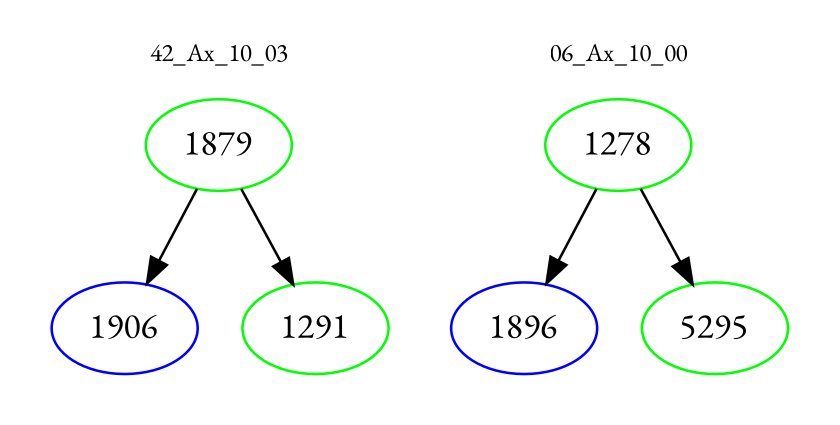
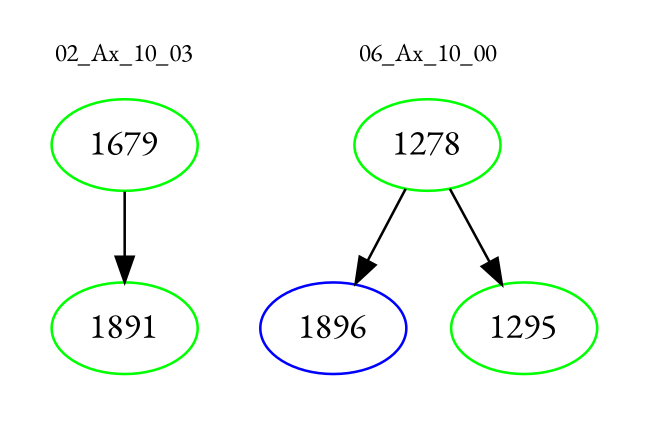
cluster "42_Ax_10_03": label "42_Ax_10_03" -> "02_Ax_10_03"
node "1879": label "1879" -> "1679"
node "1906": removed
node "1291": label "1291" -> "1891"
node "5295": label "5295" -> "1295"
